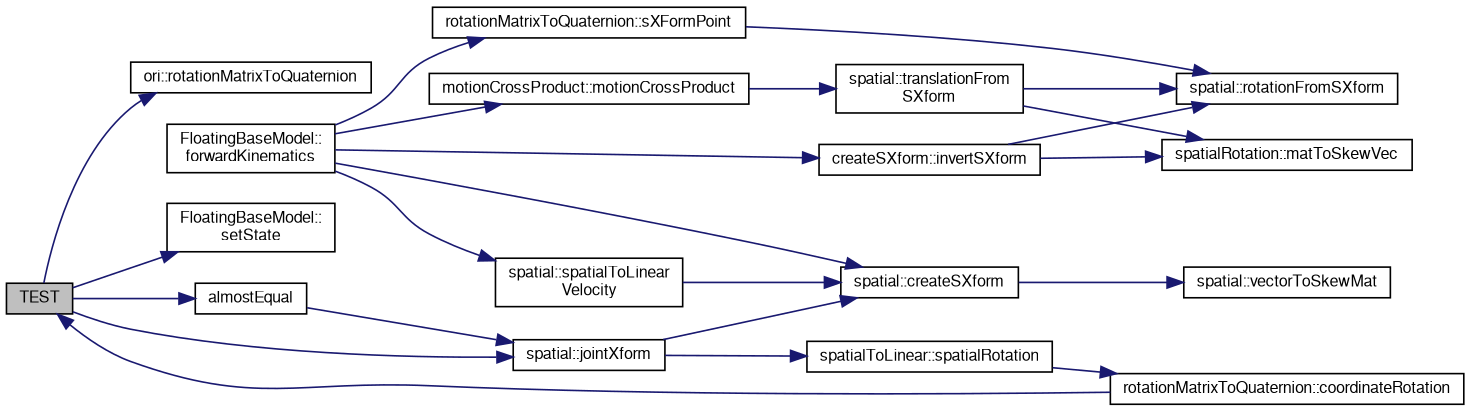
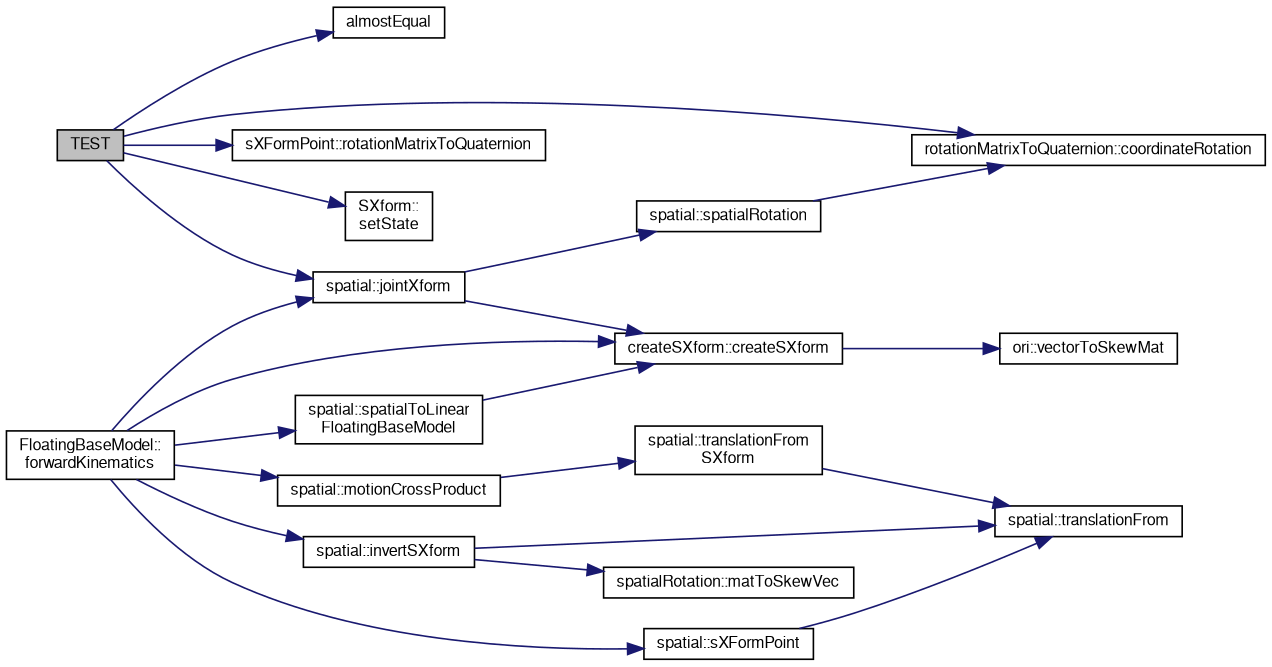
node "rotationMatrixToQuaternion::sXFormPoint": label "rotationMatrixToQuaternion::sXFormPoint" -> "spatial::sXFormPoint"
node "ori::rotationMatrixToQuaternion": label "ori::rotationMatrixToQuaternion" -> "sXFormPoint::rotationMatrixToQuaternion"
node "motionCrossProduct::motionCrossProduct": label "motionCrossProduct::motionCrossProduct" -> "spatial::motionCrossProduct"
node "spatial::rotationFromSXform": label "spatial::rotationFromSXform" -> "spatial::translationFrom"
edge "spatial::translationFrom SXform" -> "spatialRotation::matToSkewVec": removed
node "createSXform::invertSXform": label "createSXform::invertSXform" -> "spatial::invertSXform"
node "FloatingBaseModel:: setState": label "FloatingBaseModel:: setState" -> "SXform:: setState"
node "spatial::spatialToLinear Velocity": label "spatial::spatialToLinear Velocity" -> "spatial::spatialToLinear FloatingBaseModel"
node "spatial::createSXform": label "spatial::createSXform" -> "createSXform::createSXform"
node "spatial::vectorToSkewMat": label "spatial::vectorToSkewMat" -> "ori::vectorToSkewMat"
edge "almostEqual" -> "spatial::jointXform": now "FloatingBaseModel:: forwardKinematics" -> "spatial::jointXform"
node "spatialToLinear::spatialRotation": label "spatialToLinear::spatialRotation" -> "spatial::spatialRotation"
edge "rotationMatrixToQuaternion::coordinateRotation" -> "TEST": reversed
